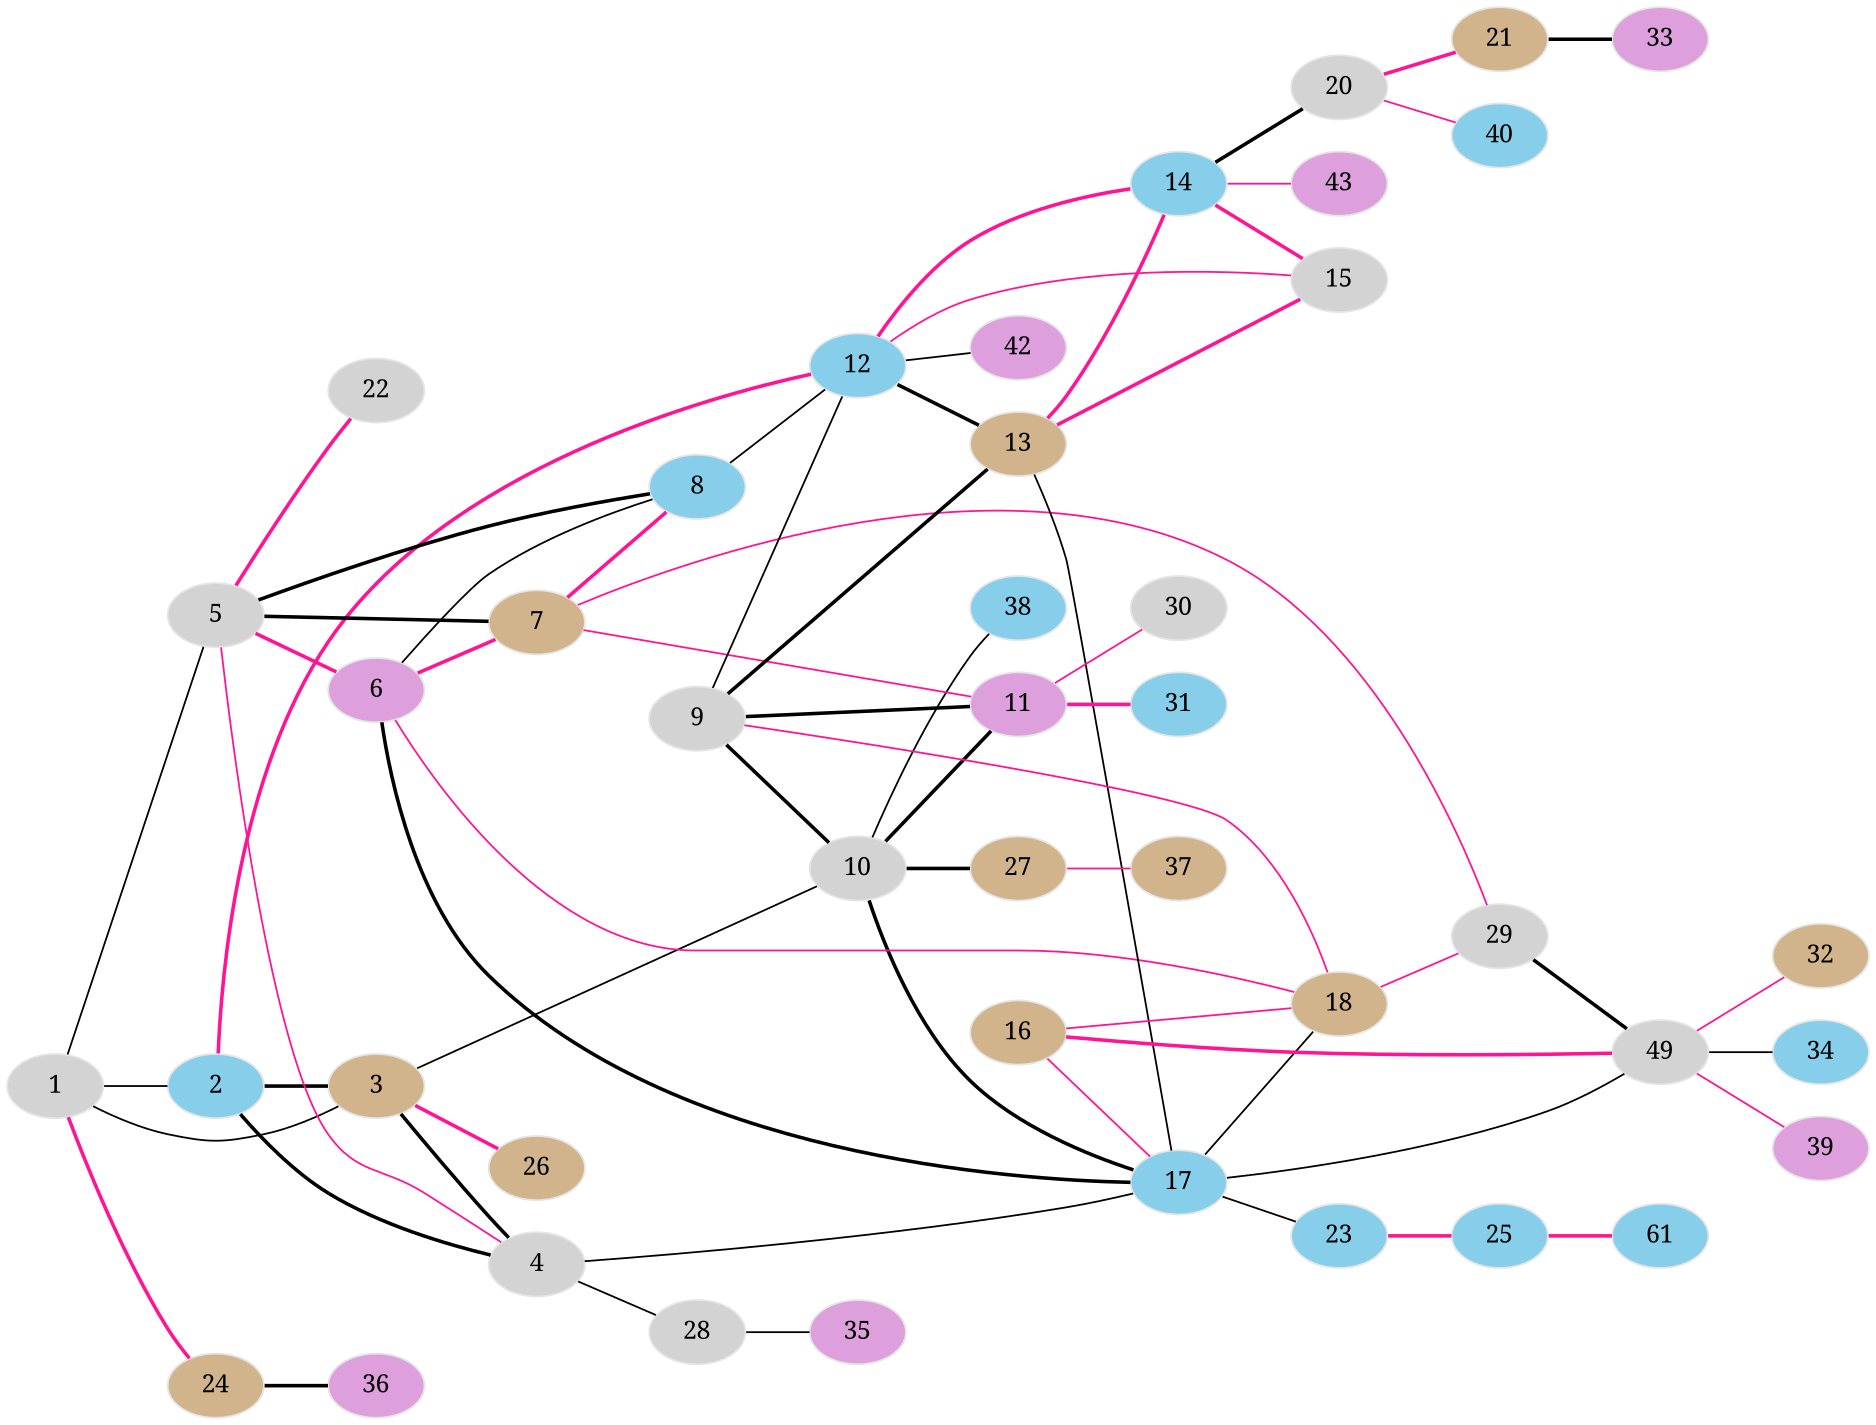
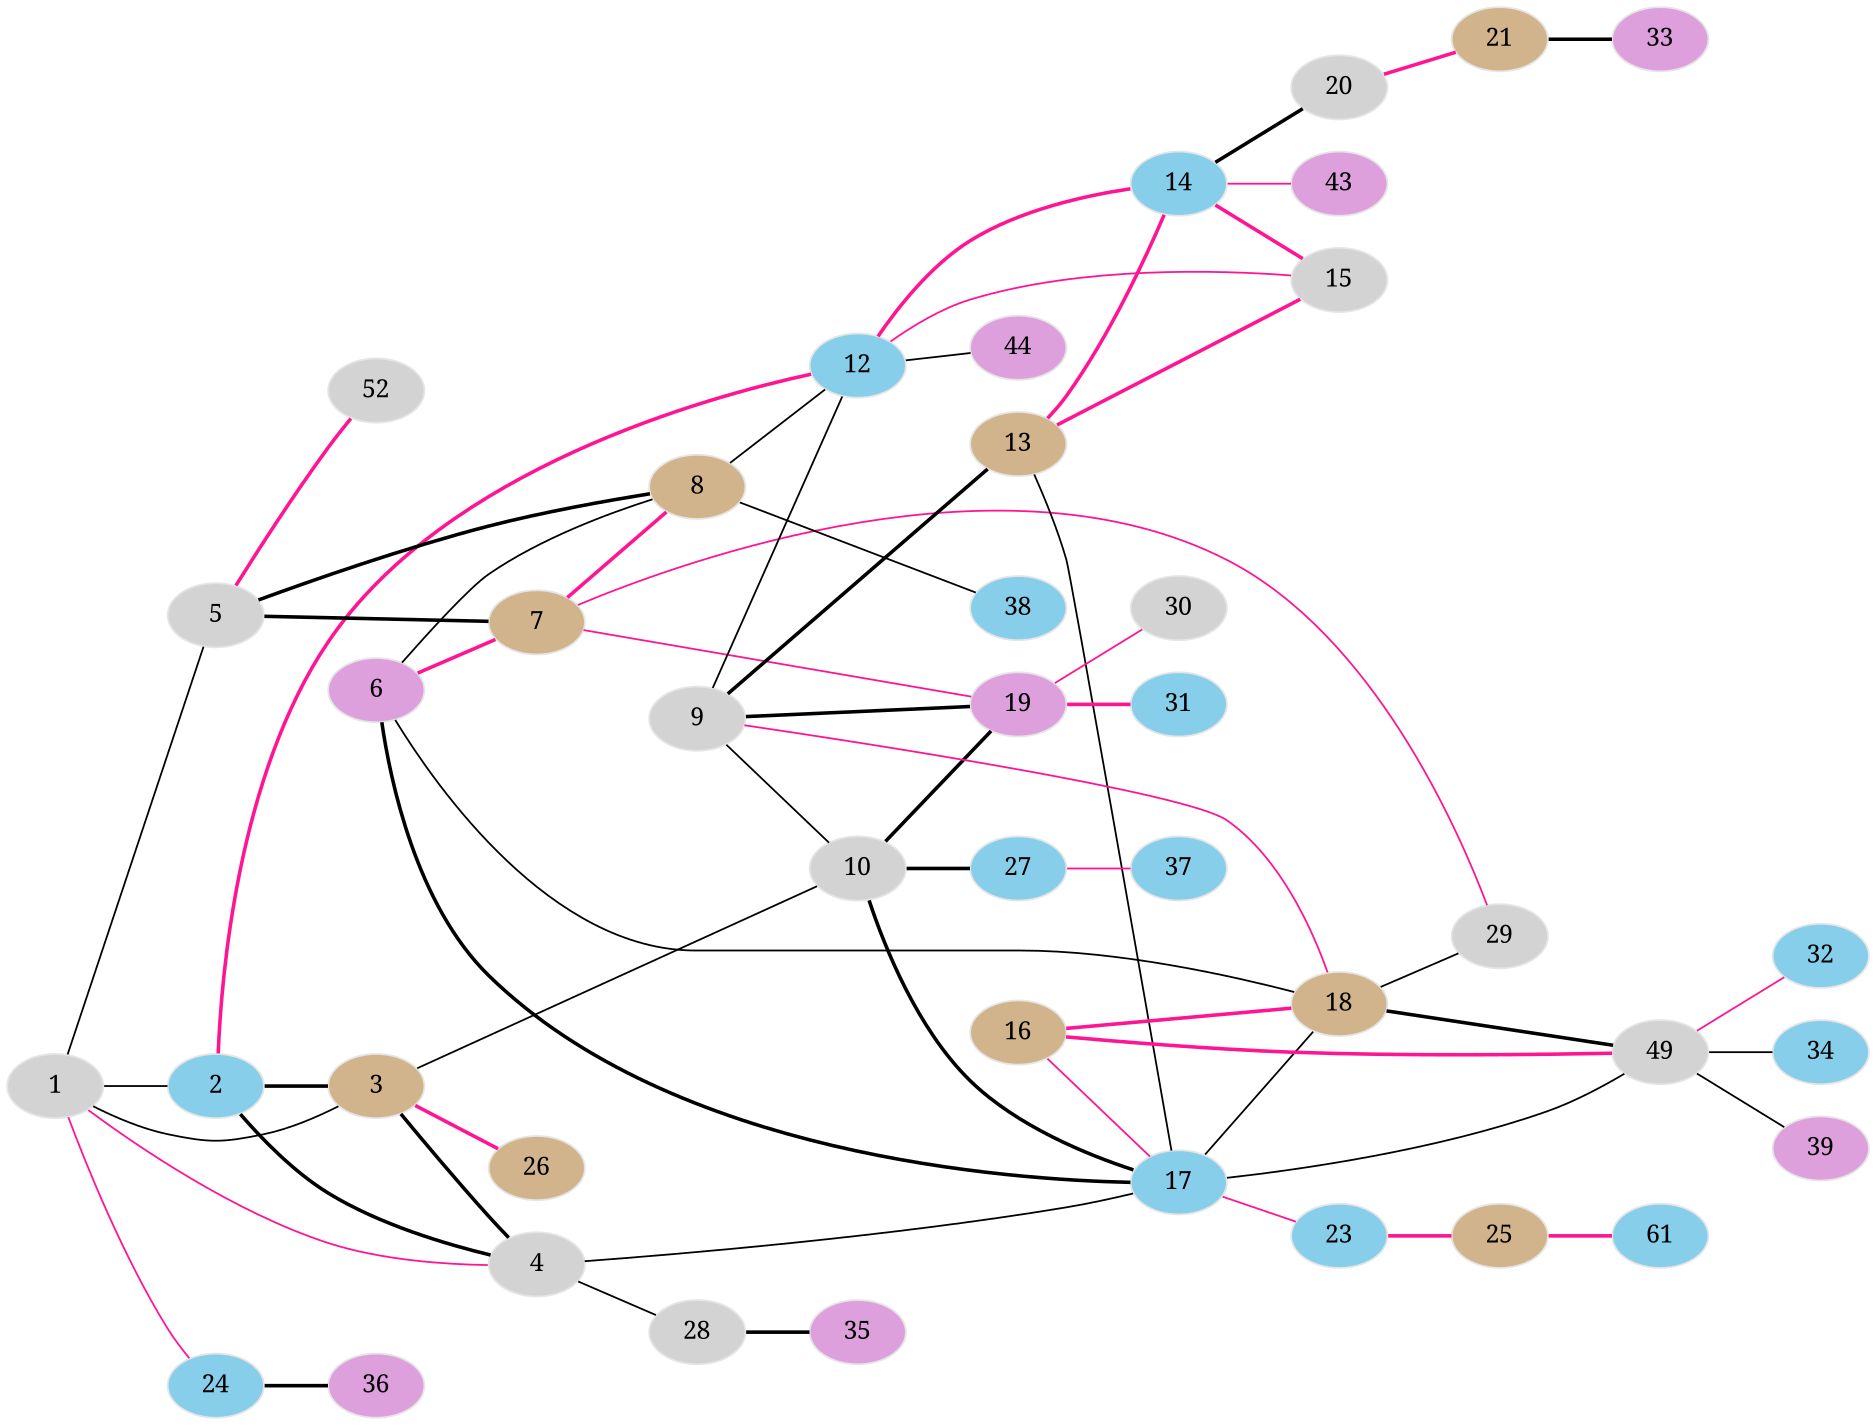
node "40": removed
node "42": label "42" -> "44"
node "22": label "22" -> "52"
edge "12" -- "13": removed
node "8": fillcolor skyblue -> tan
edge "5" -- "6": removed
node "11": label "11" -> "19"
edge "38" -- "10": now "38" -- "8"
edge "9" -- "10": style bold -> solid
node "27": fillcolor tan -> skyblue
node "37": fillcolor tan -> skyblue
edge "6" -- "18": color deeppink -> black
node "32": fillcolor tan -> skyblue
edge "29" -- "18": color deeppink -> black
edge "29" -- "49": now "18" -- "49"
edge "5" -- "4": now "1" -- "4"
edge "18" -- "16": style solid -> bold
edge "49" -- "39": color deeppink -> black
edge "17" -- "23": color black -> deeppink
node "25": fillcolor skyblue -> tan
edge "1" -- "24": style bold -> solid
edge "28" -- "35": style solid -> bold
node "24": fillcolor tan -> skyblue
